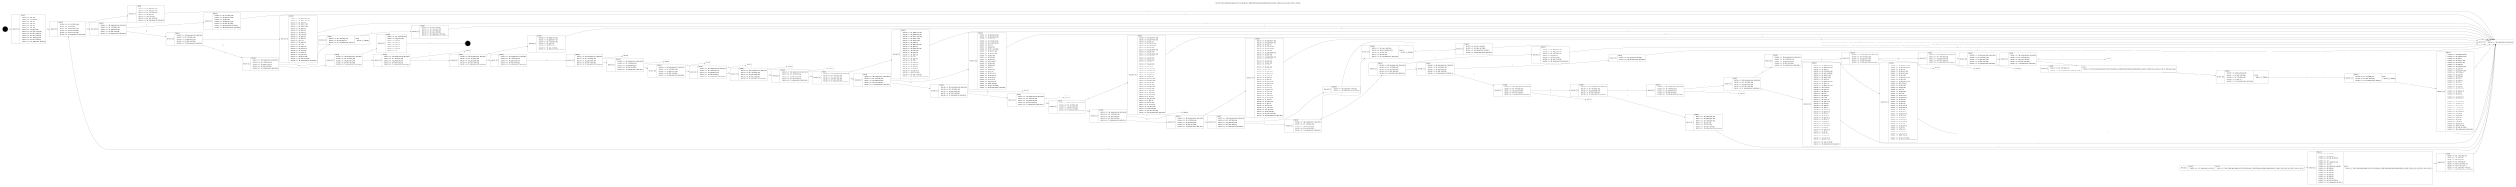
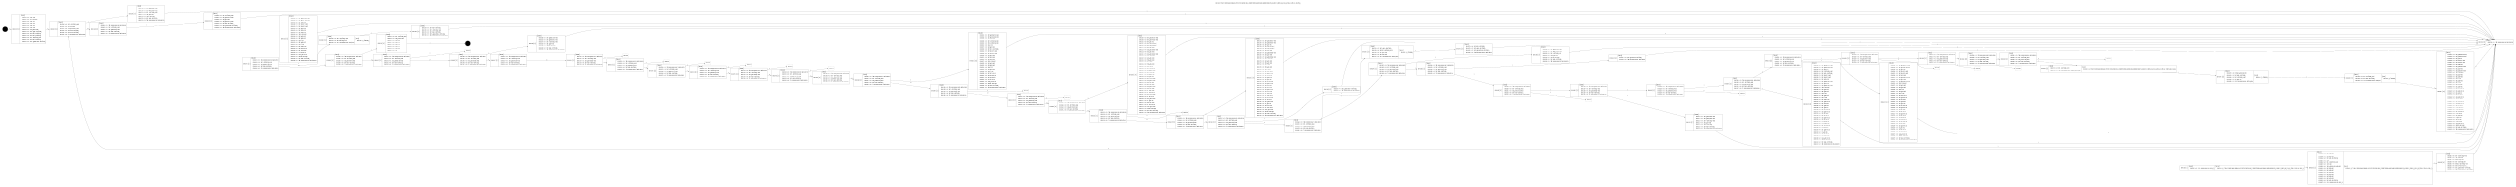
node "0x40187a [25]": removed
node "0x402189 [95]": removed
